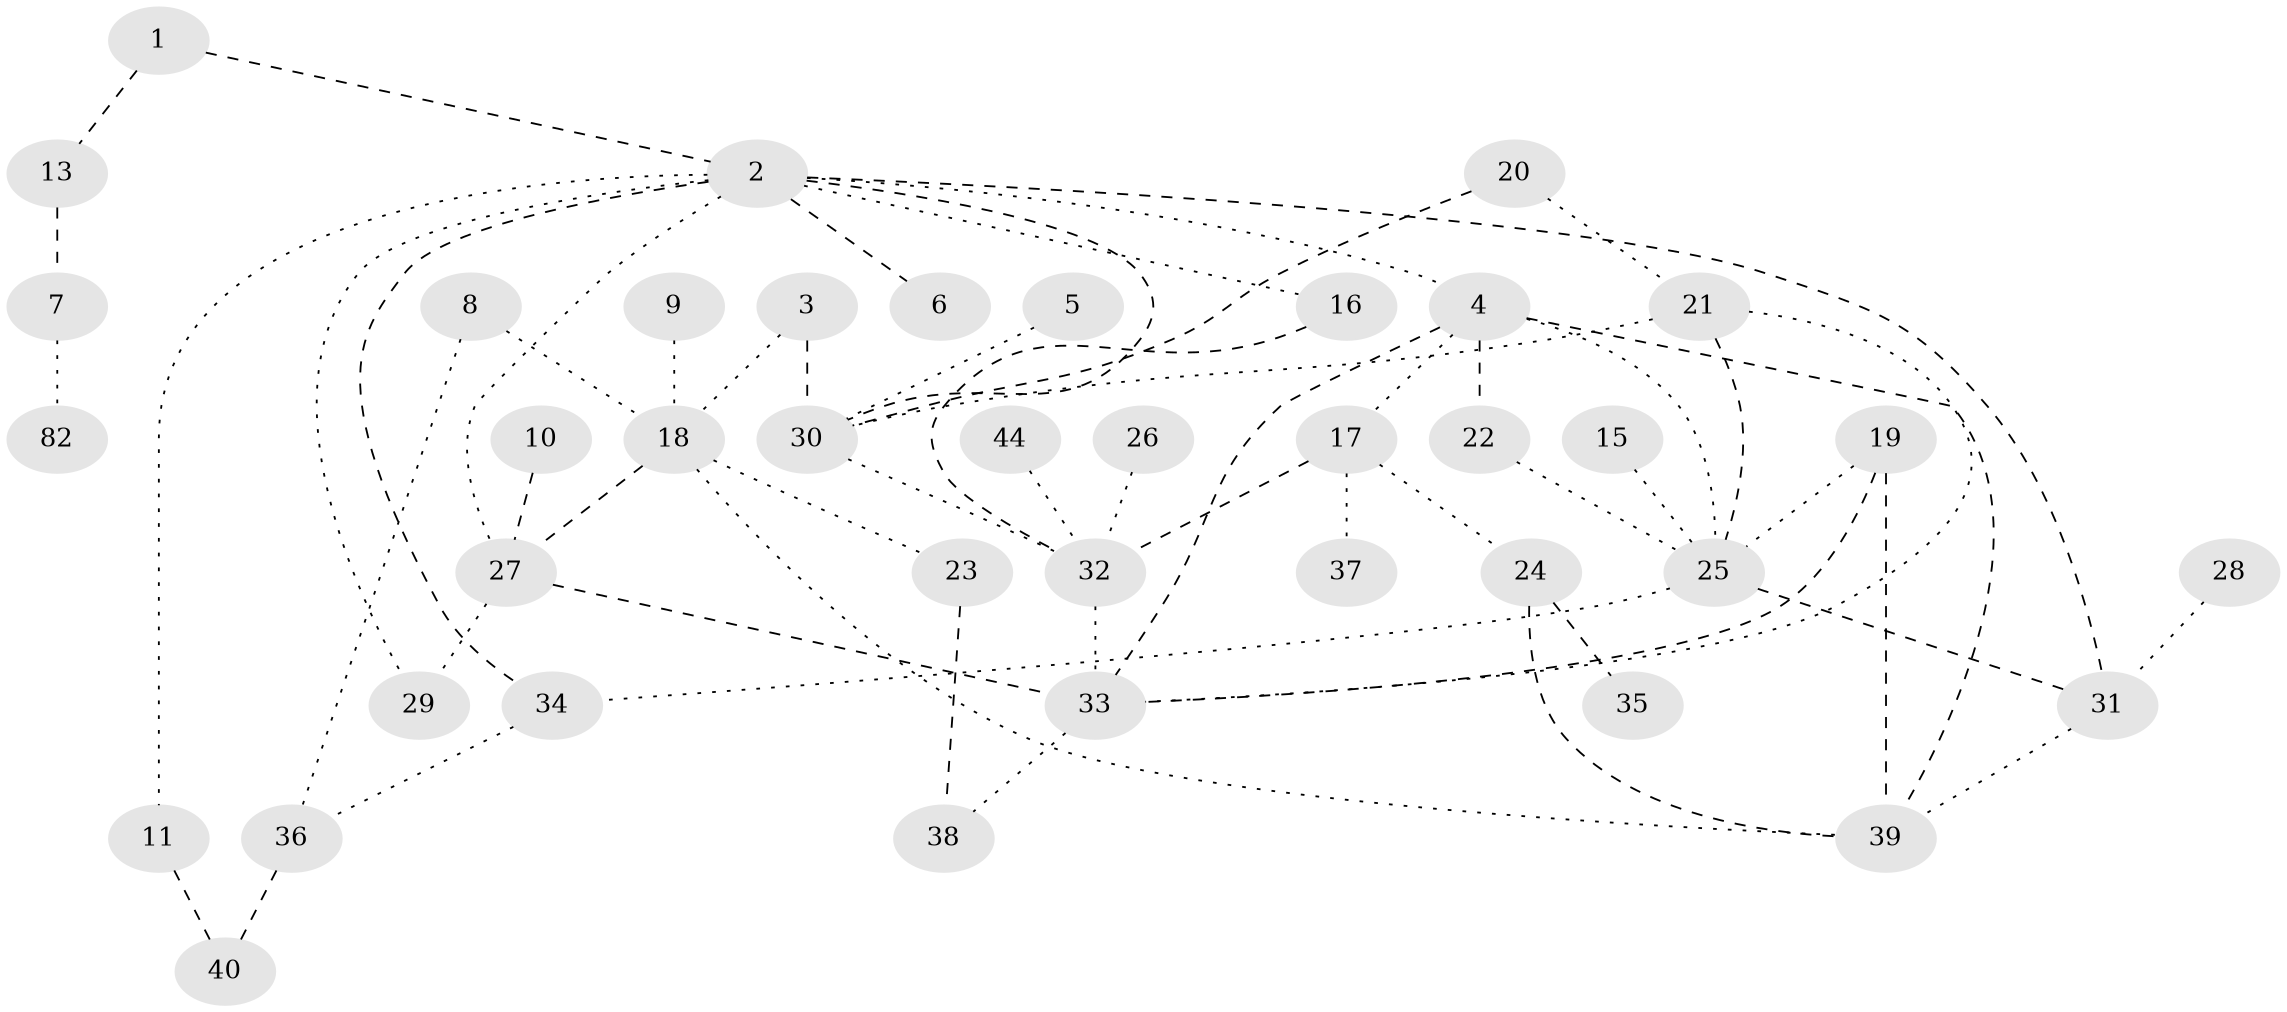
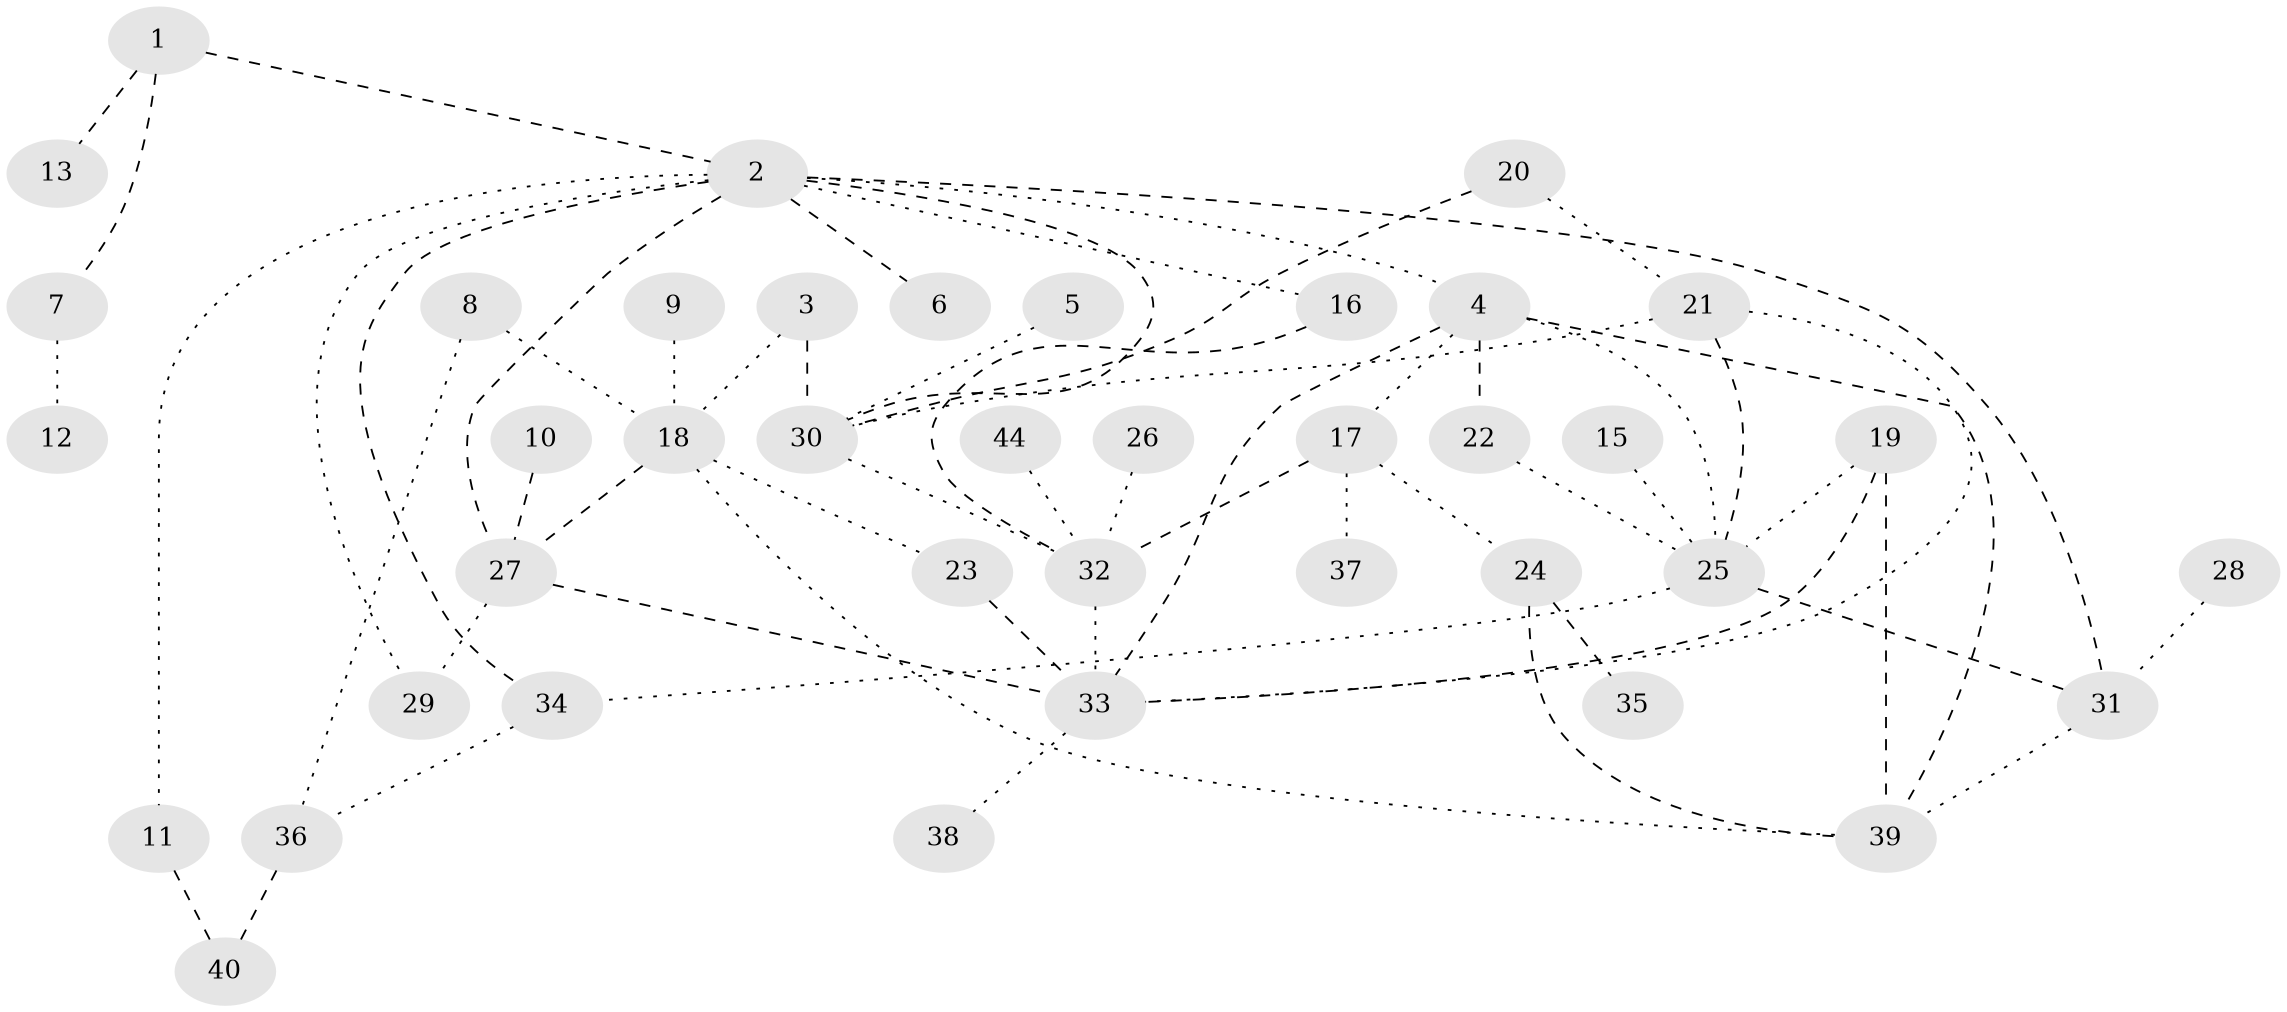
edge "13" -- "7": now "1" -- "7"
edge "2" -- "27": style dotted -> dashed
node "82": label "82" -> "12"
edge "23" -- "38": now "23" -- "33"
